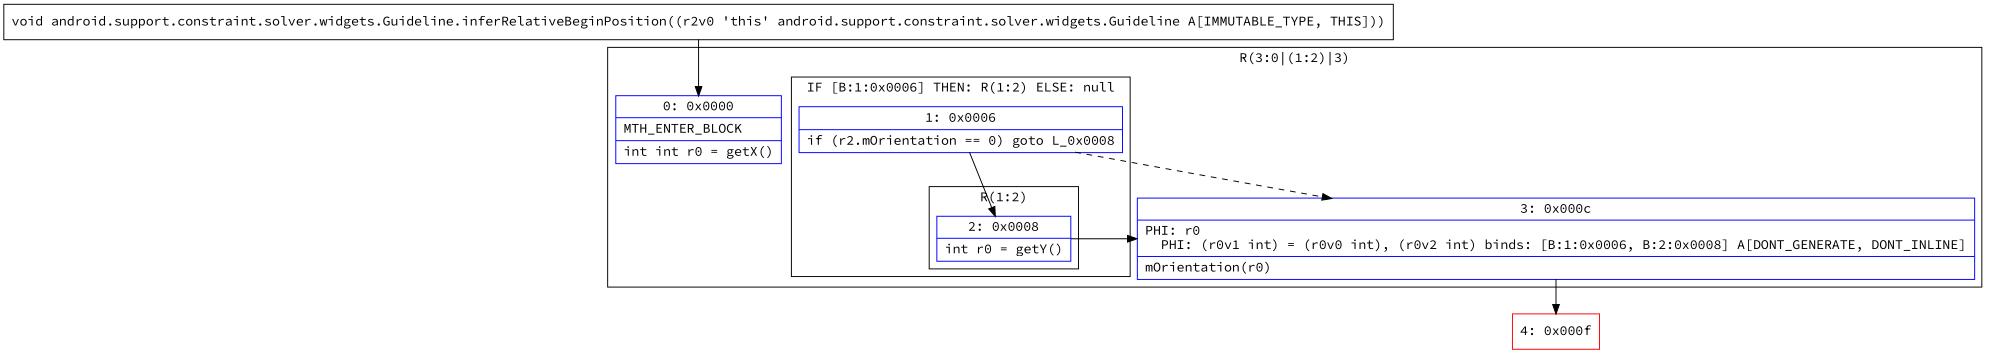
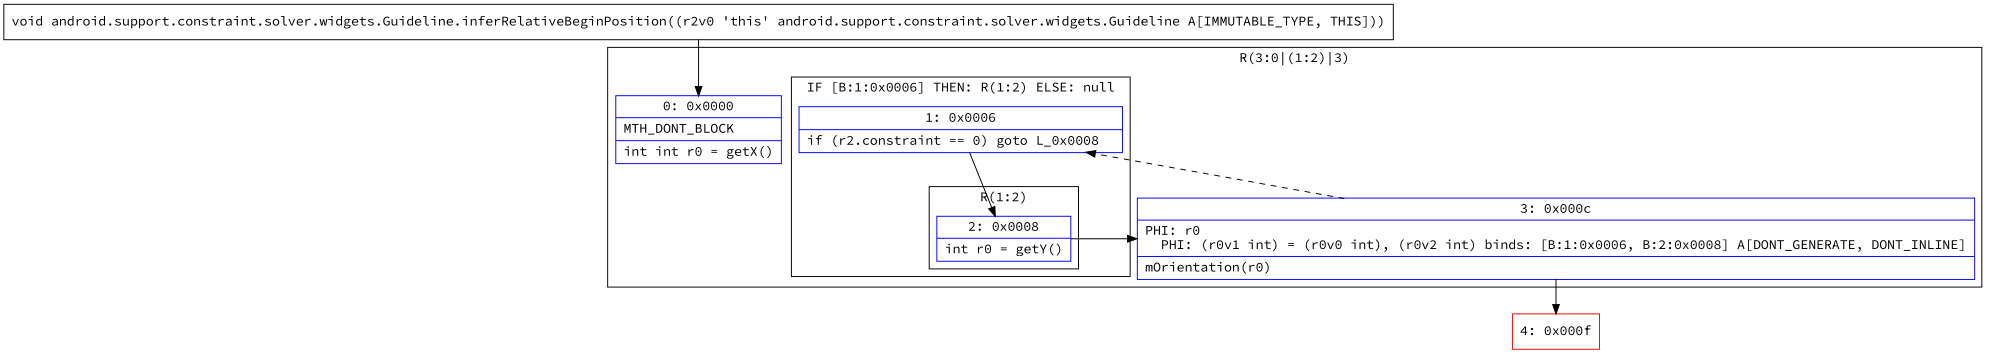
node "0: 0x0000": text "MTH_ENTER_BLOCK" -> "MTH_DONT_BLOCK"
node "1: 0x0006": text "if (r2.mOrientation == 0) goto L_0x0008" -> "if (r2.constraint == 0) goto L_0x0008"
edge "1: 0x0006" -> "3: 0x000c": reversed
